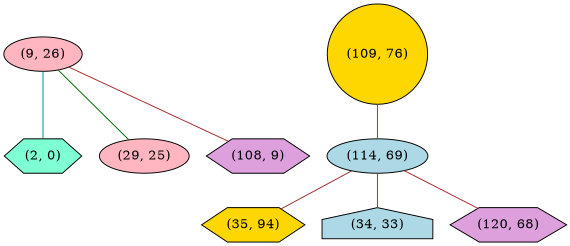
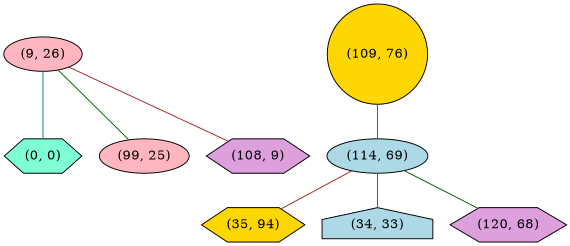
node "(2, 0)": label "(2, 0)" -> "(0, 0)"
node "(29, 25)": label "(29, 25)" -> "(99, 25)"
edge "(114, 69)" -- "(120, 68)": color brown -> darkgreen
